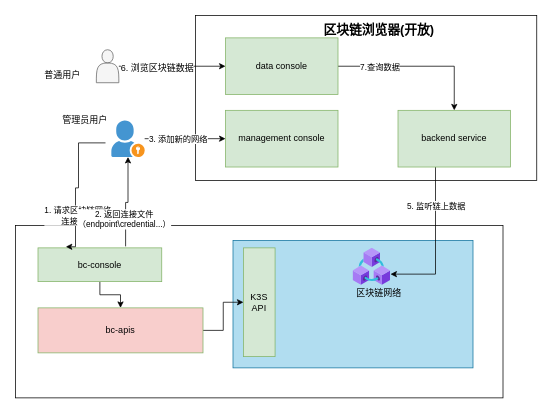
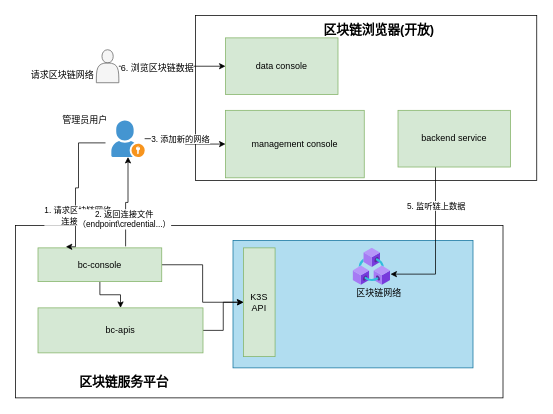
edge "data console" -> "backend service": removed, label "7.查询数据"
node "普通用户": label "普通用户" -> "请求区块链网络"
node "management console": size 113x57 -> 139x68
edge "bc-console" -> "K3S API": added
node "bc-apis": fillcolor #f8cecc -> #d5e8d4
node "区块链服务平台": added
